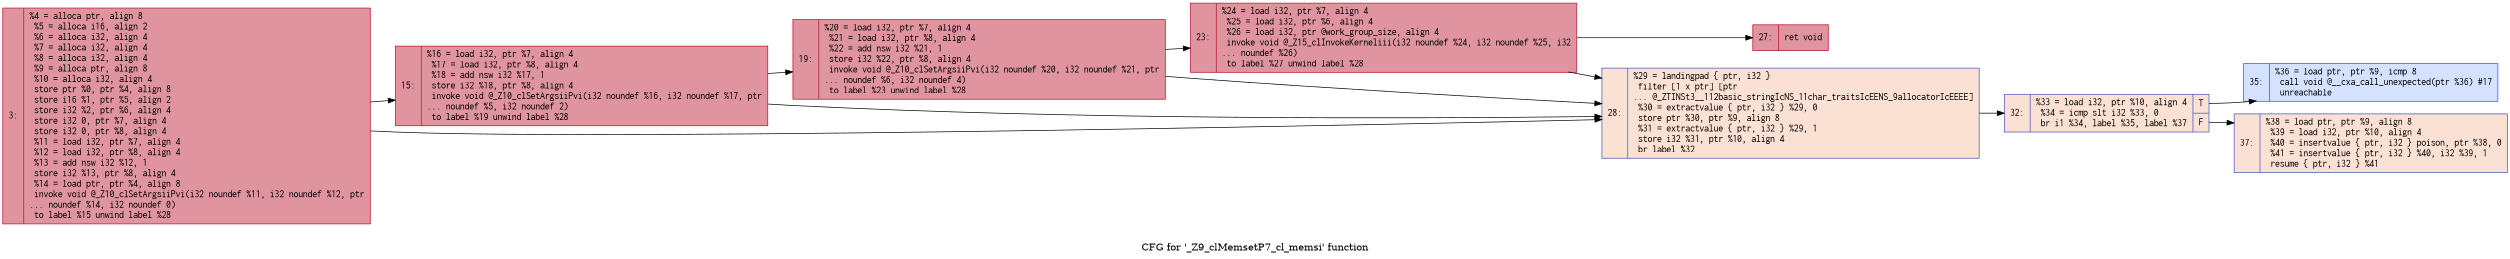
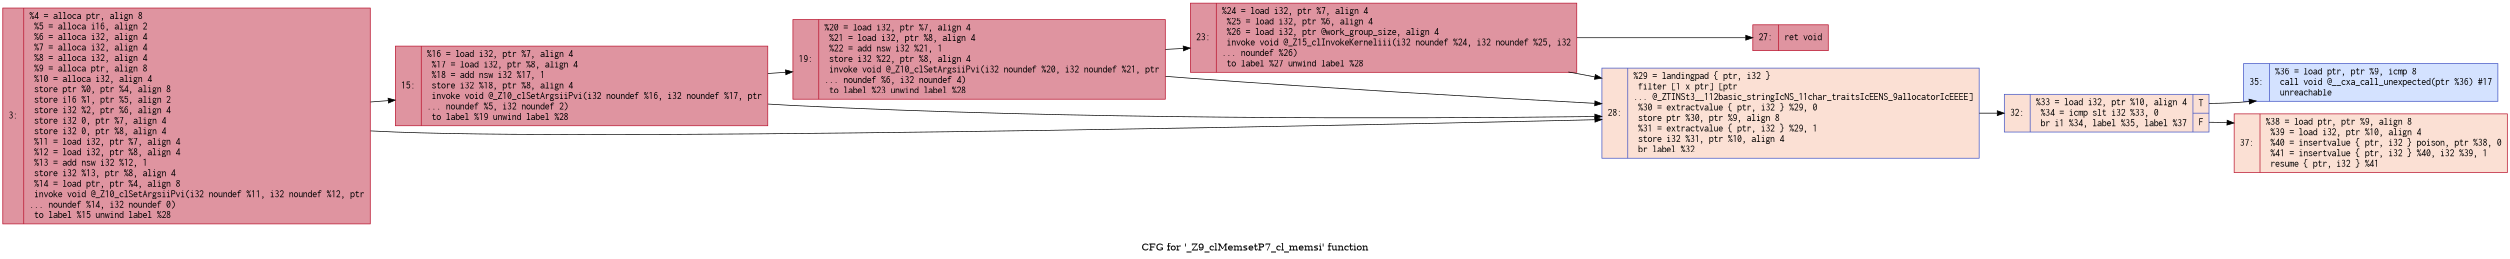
node "37:": color #3d50c3ff -> #b70d28ff
